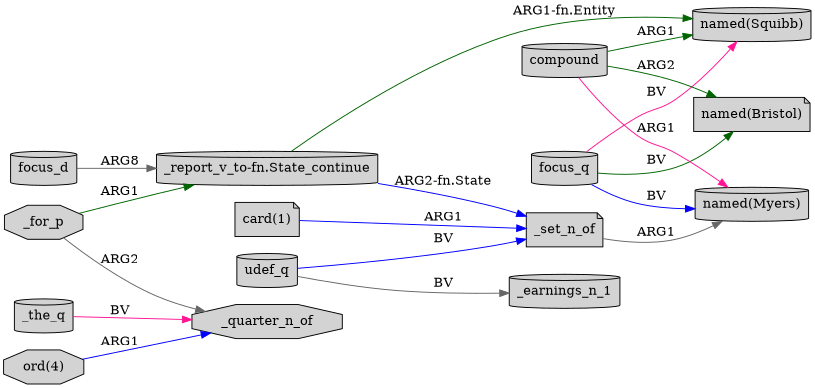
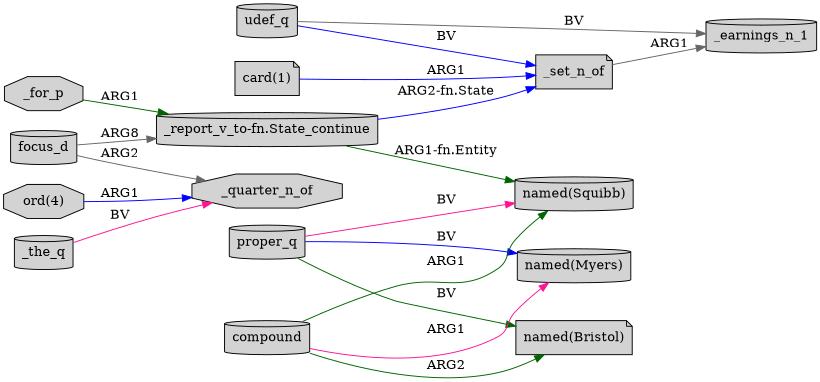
node "focus_q": label "focus_q" -> "proper_q"
edge "_set_n_of" -> "named(Myers)": now "_set_n_of" -> "_earnings_n_1"
edge "_for_p" -> "_quarter_n_of": now "focus_d" -> "_quarter_n_of"
